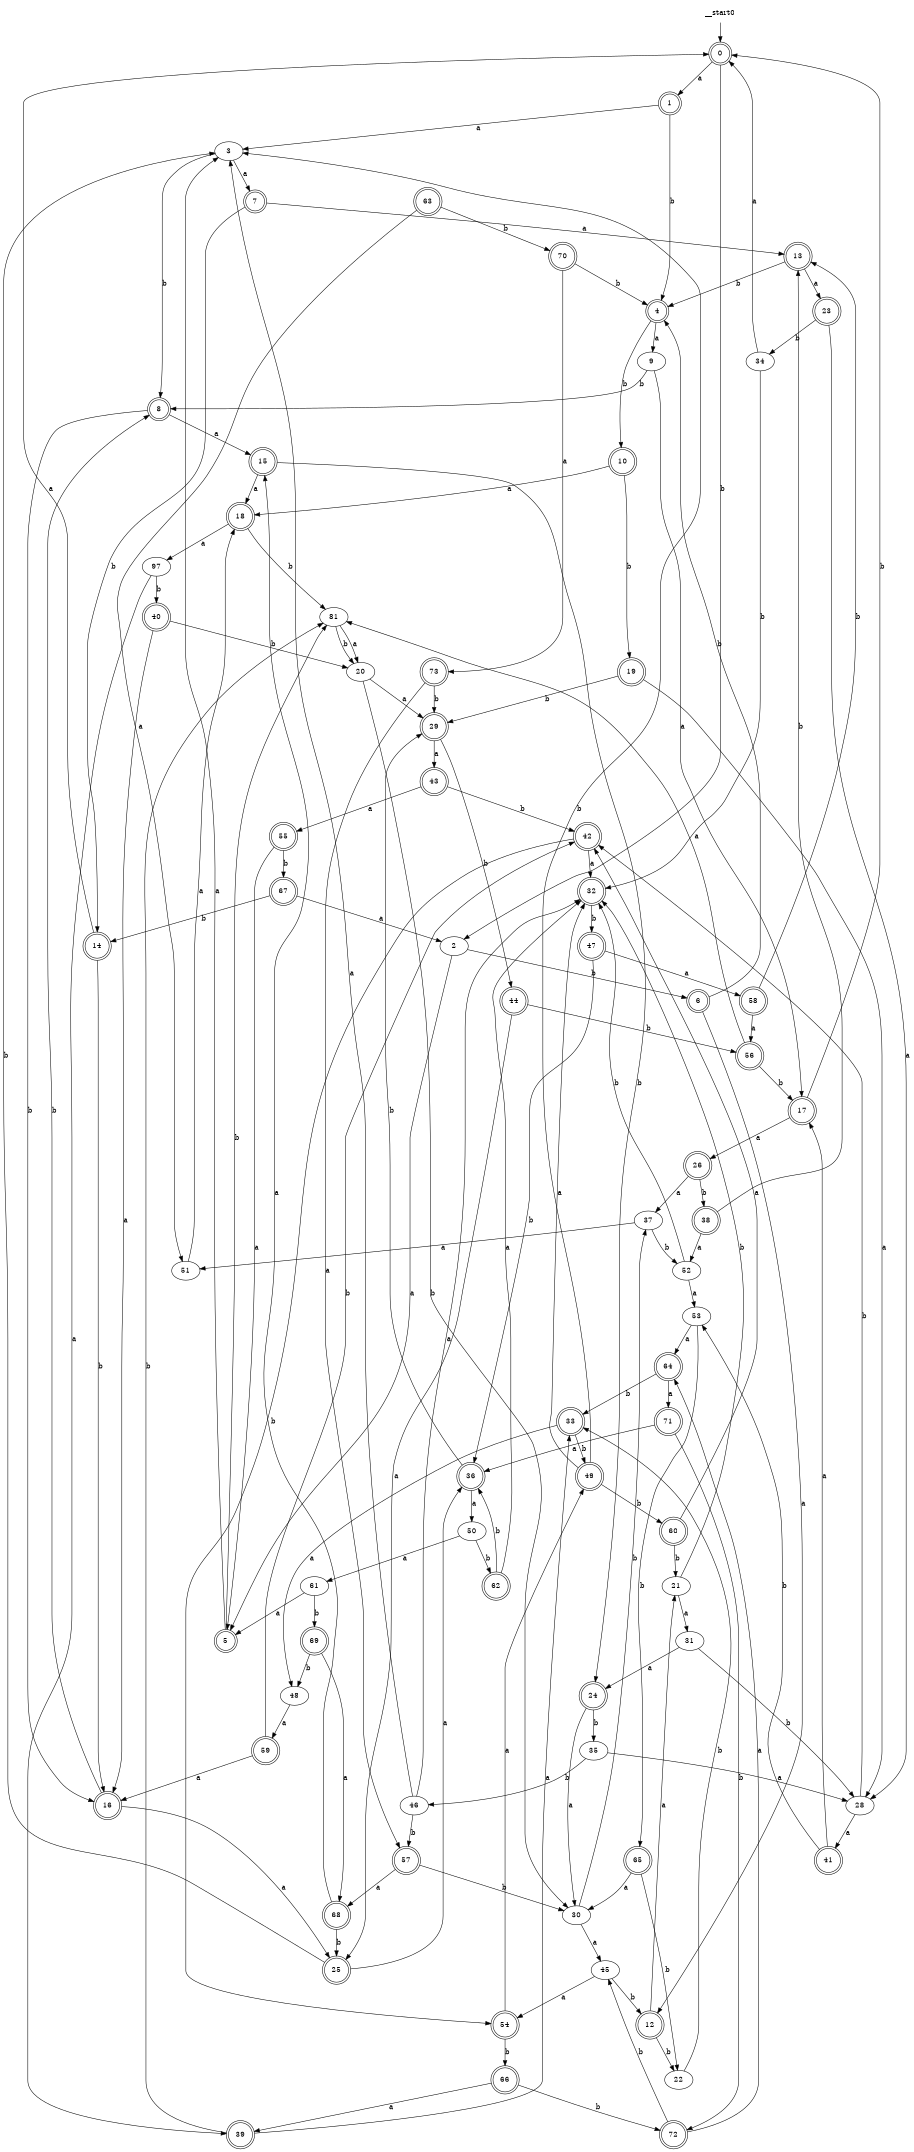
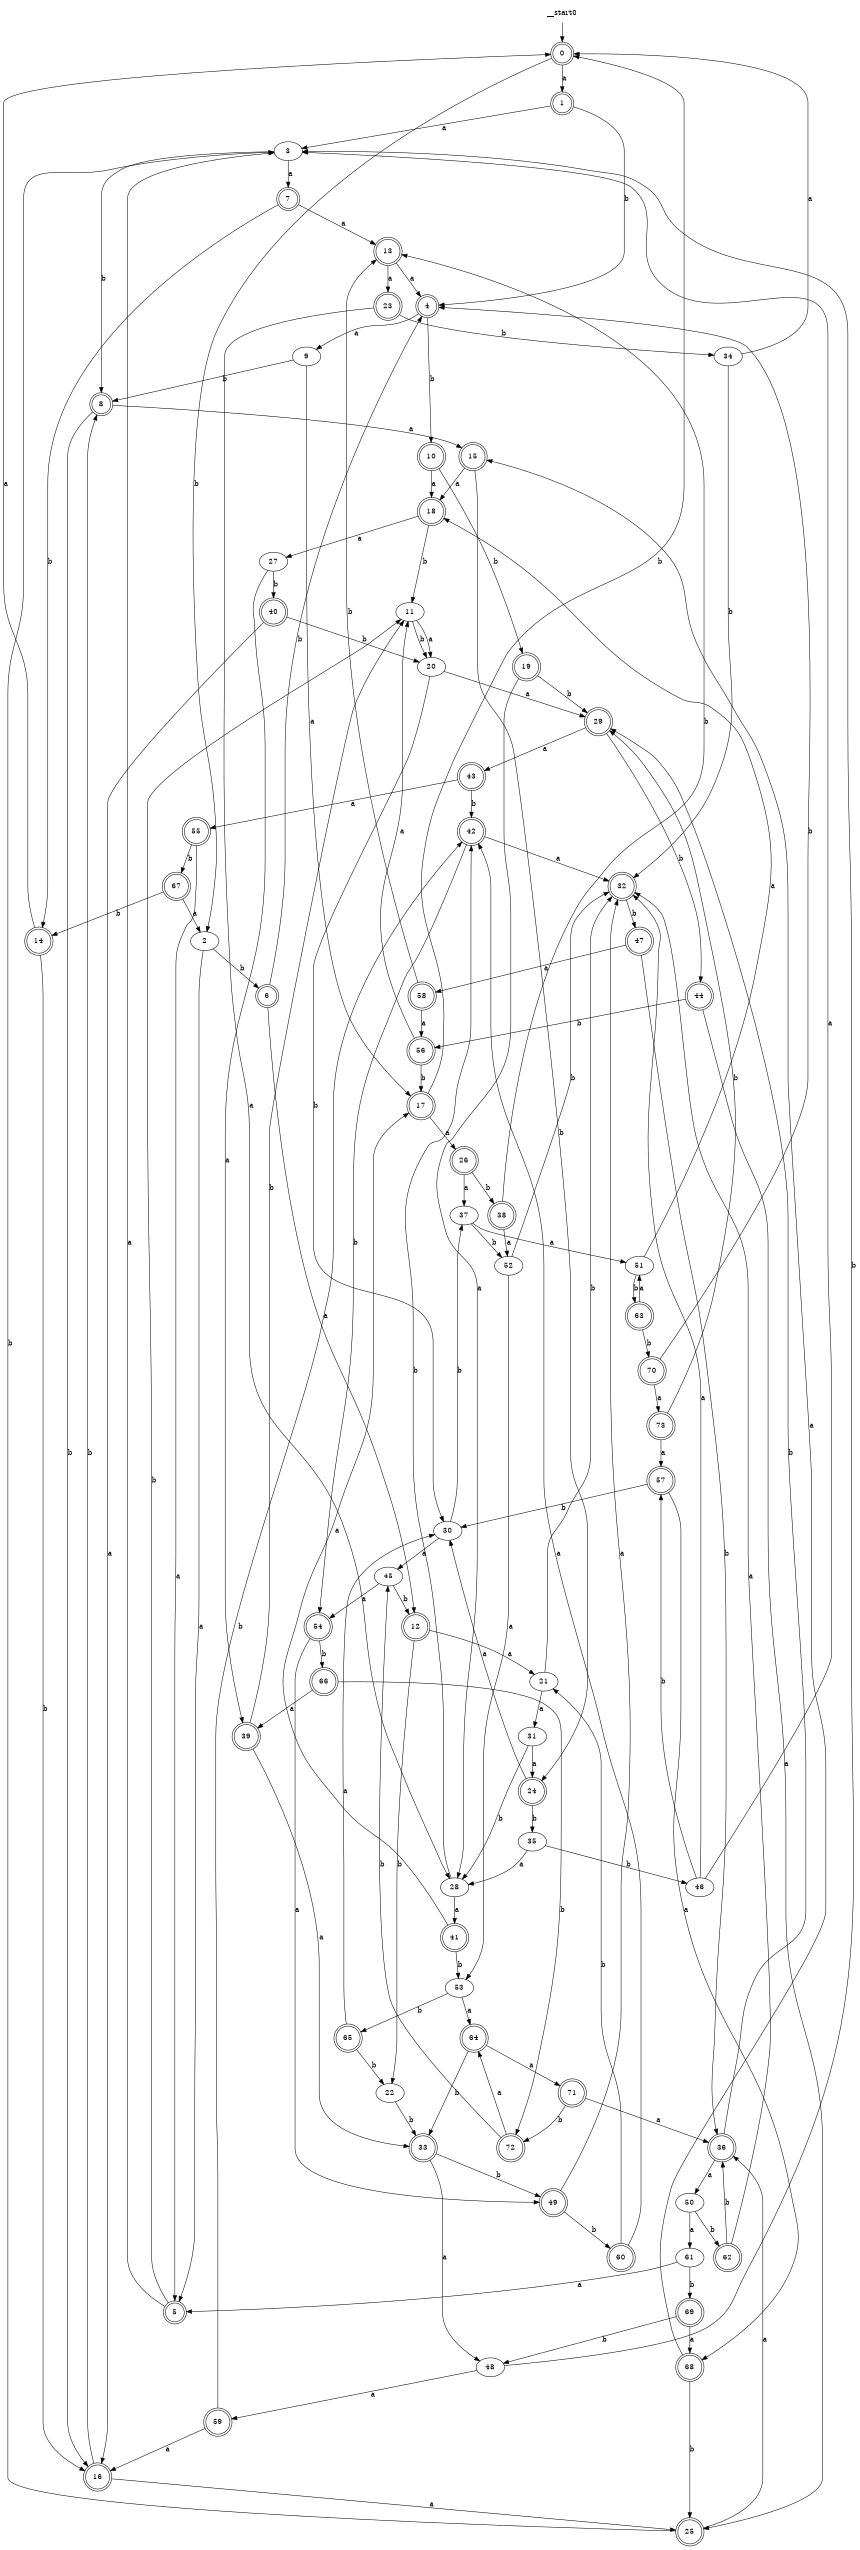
edge "13" -> "4": label "b" -> "a"
node "97": label "97" -> "27"
node "81": label "81" -> "11"
edge "49" -> "3": now "48" -> "3"
edge "51" -> "63": added, label "b"
